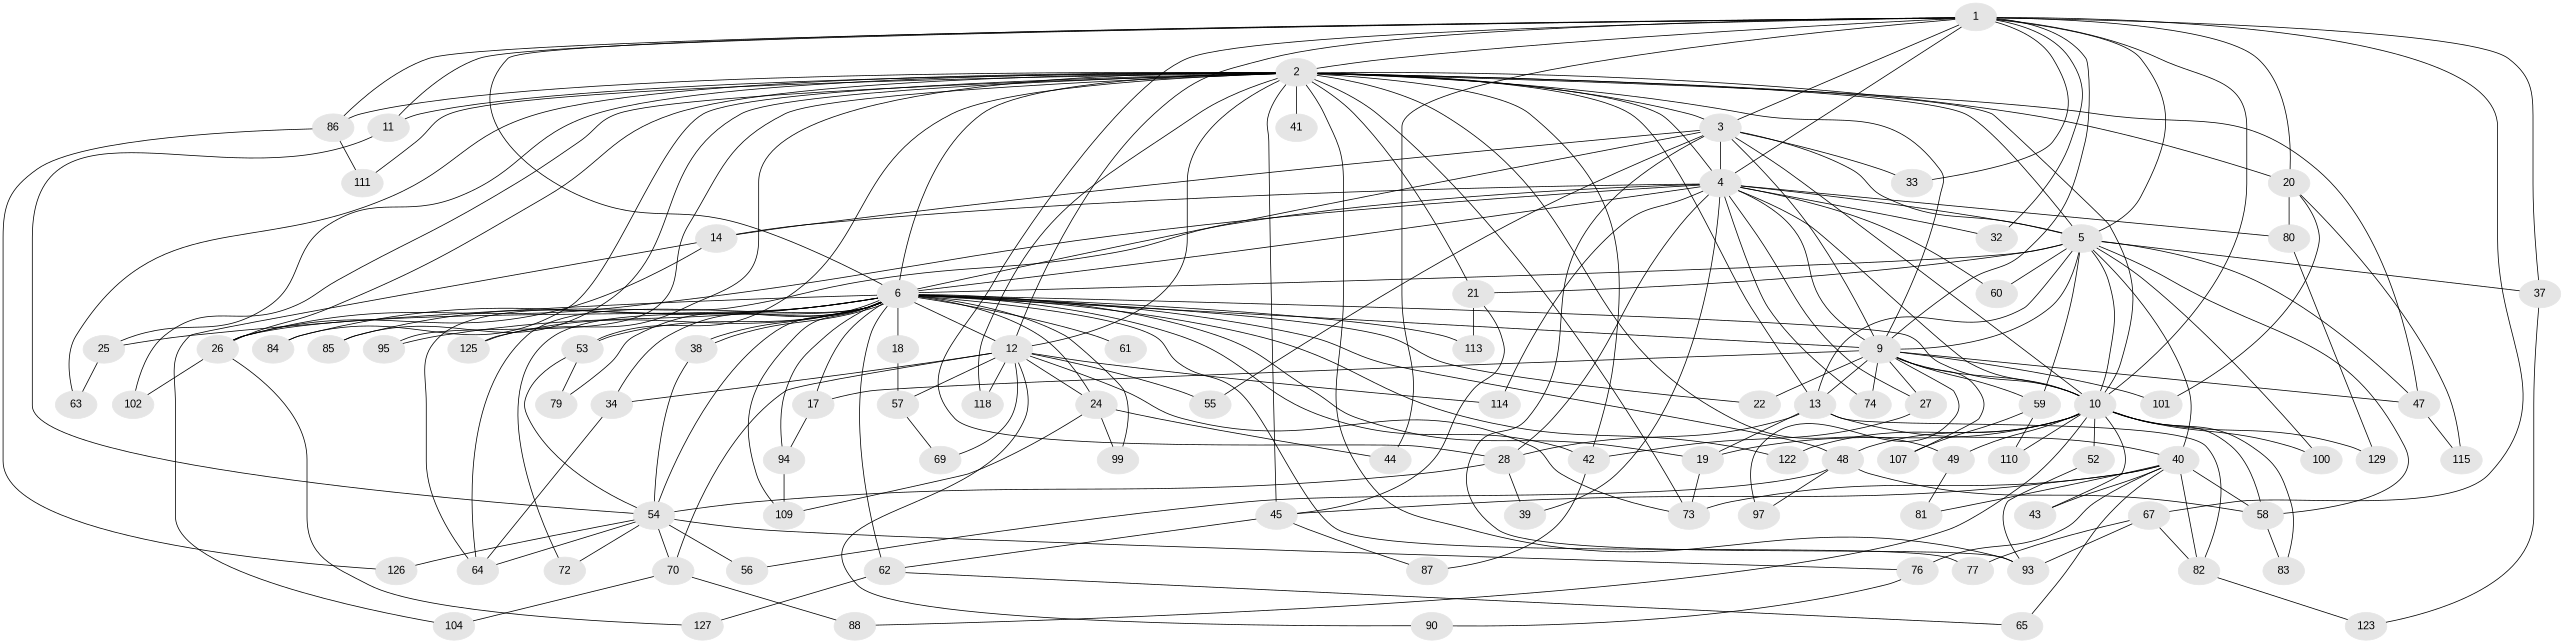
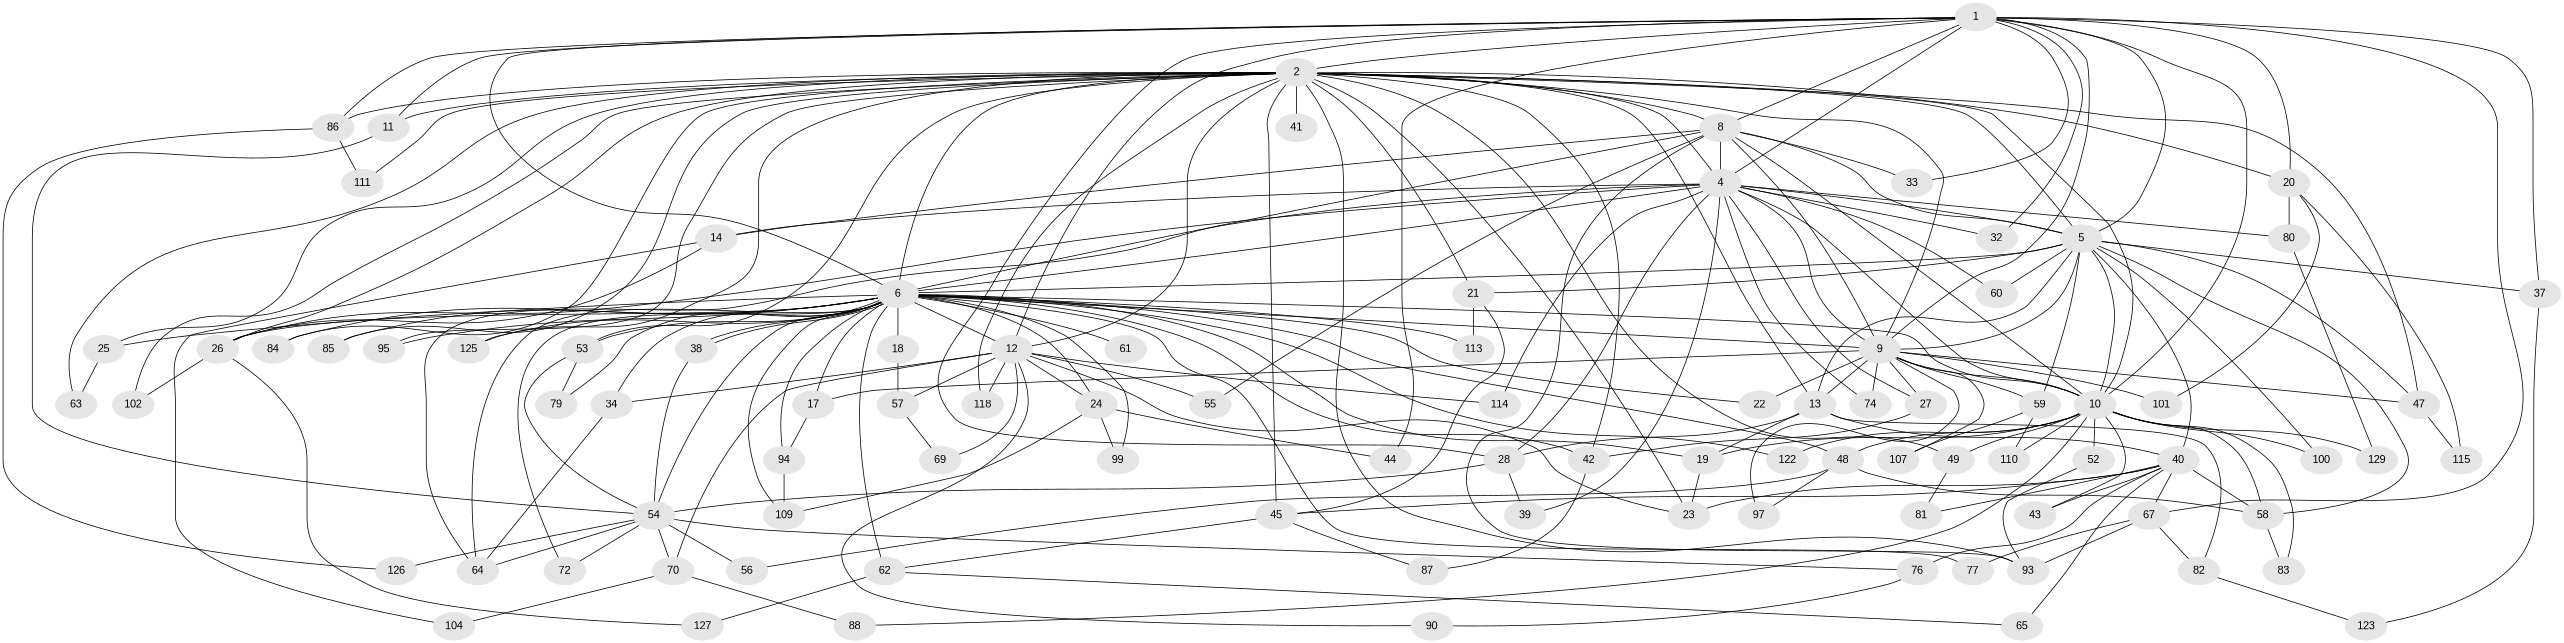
node "3": label "3" -> "8"
node "73": label "73" -> "23"
edge "40" -- "82": now "40" -- "67"
